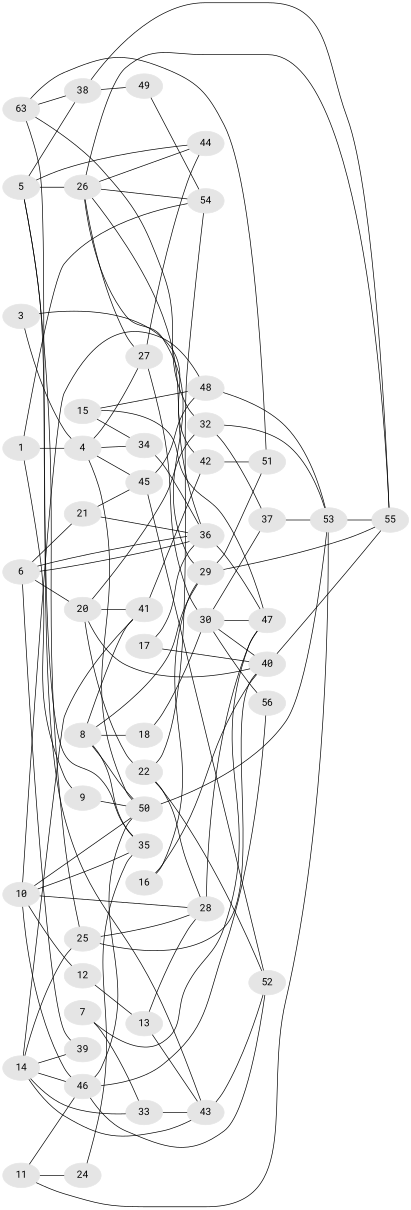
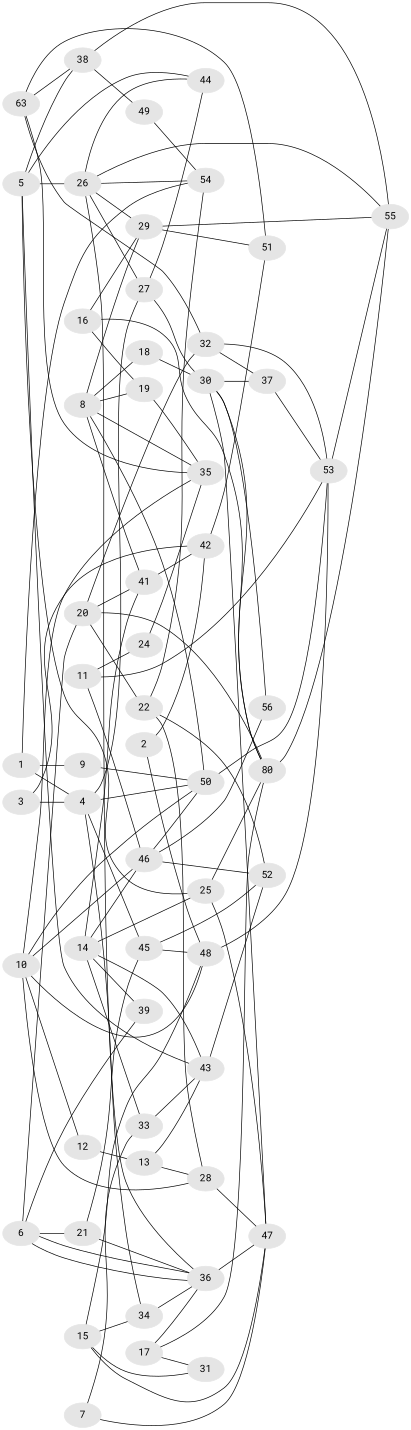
node "19": added
node "40": label "40" -> "80"
node "2": added
edge "28" -- "25": now "47" -- "25"
node "31": added
